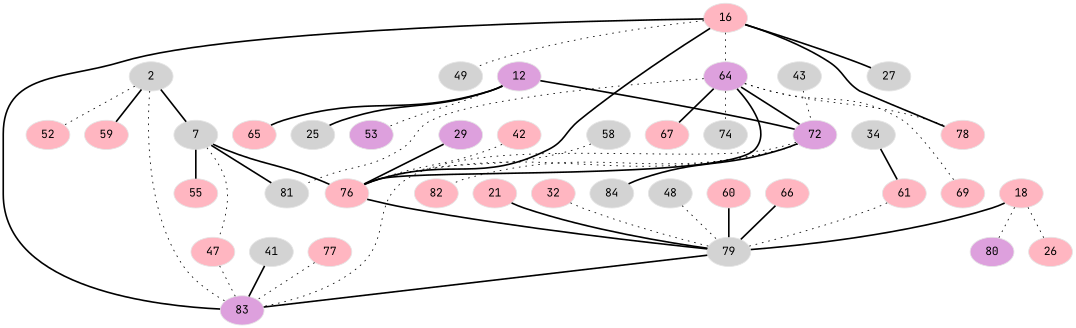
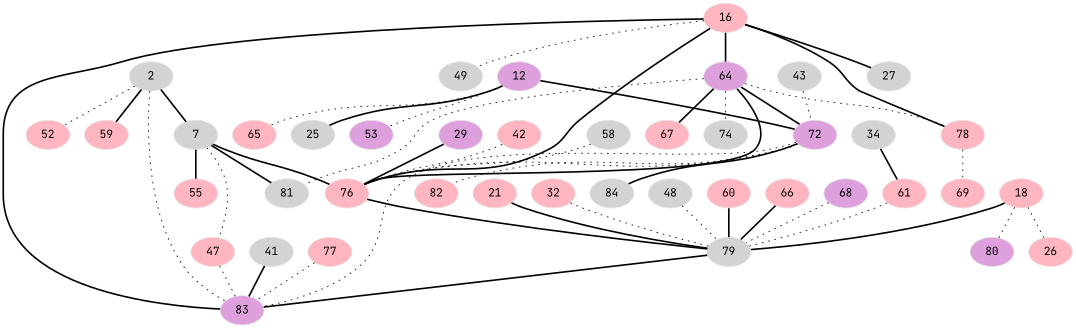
edge "16" -- "64": style dotted -> bold
edge "12" -- "65": style bold -> dotted
edge "64" -- "69": now "78" -- "69"
node "68": added
